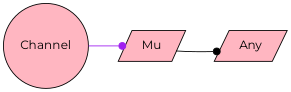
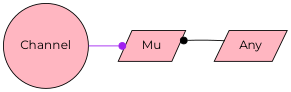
edge "Mu" -> "Any": reversed
